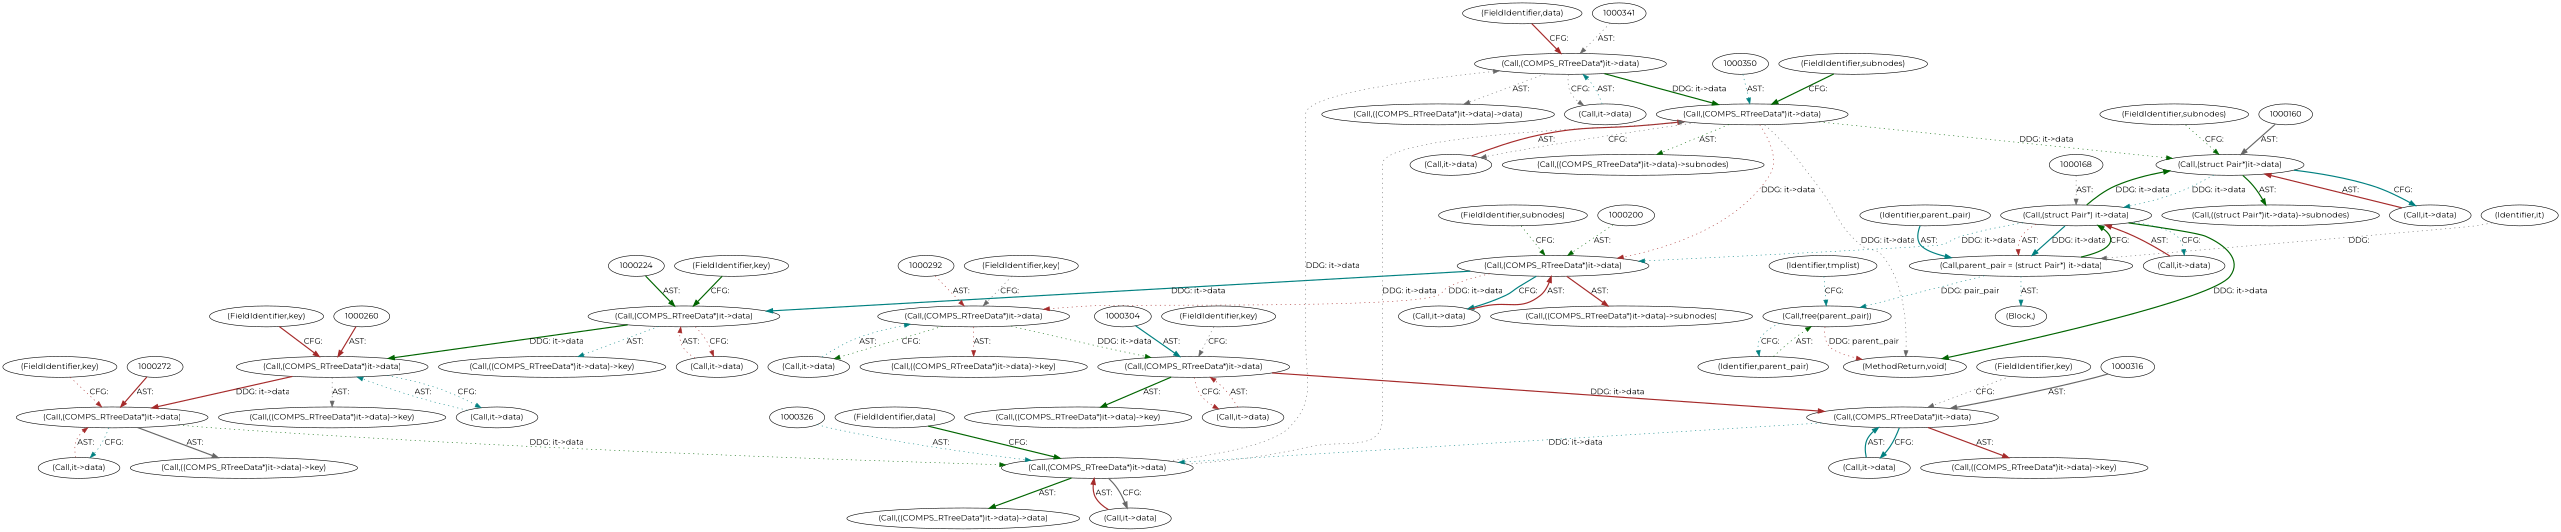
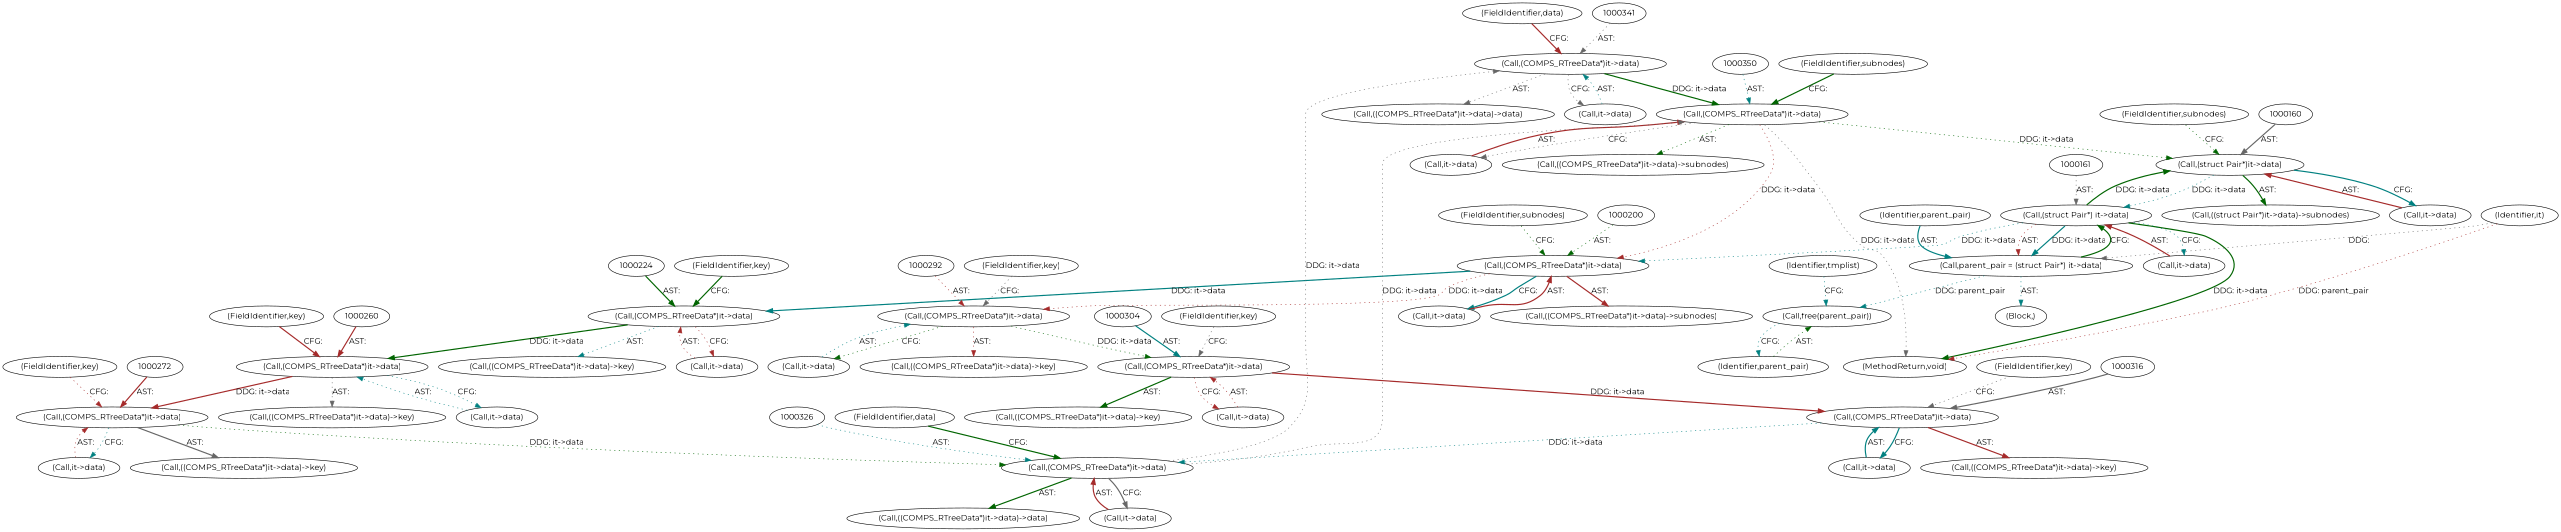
node "1000168": label "1000168" -> "1000161"
edge "(Call,parent_pair = (struct Pair*) it->data)" -> "(Call,free(parent_pair))": label "DDG: pair_pair" -> "DDG: parent_pair"
edge "(Call,free(parent_pair))" -> "(MethodReturn,void)": now "(Identifier,it)" -> "(MethodReturn,void)"
